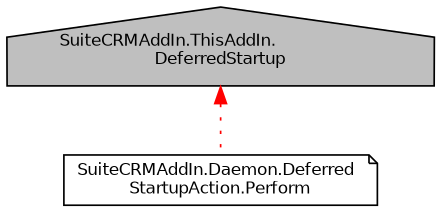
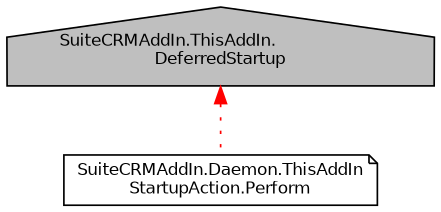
node "SuiteCRMAddIn.Daemon.Deferred StartupAction.Perform": label "SuiteCRMAddIn.Daemon.Deferred StartupAction.Perform" -> "SuiteCRMAddIn.Daemon.ThisAddIn StartupAction.Perform"
